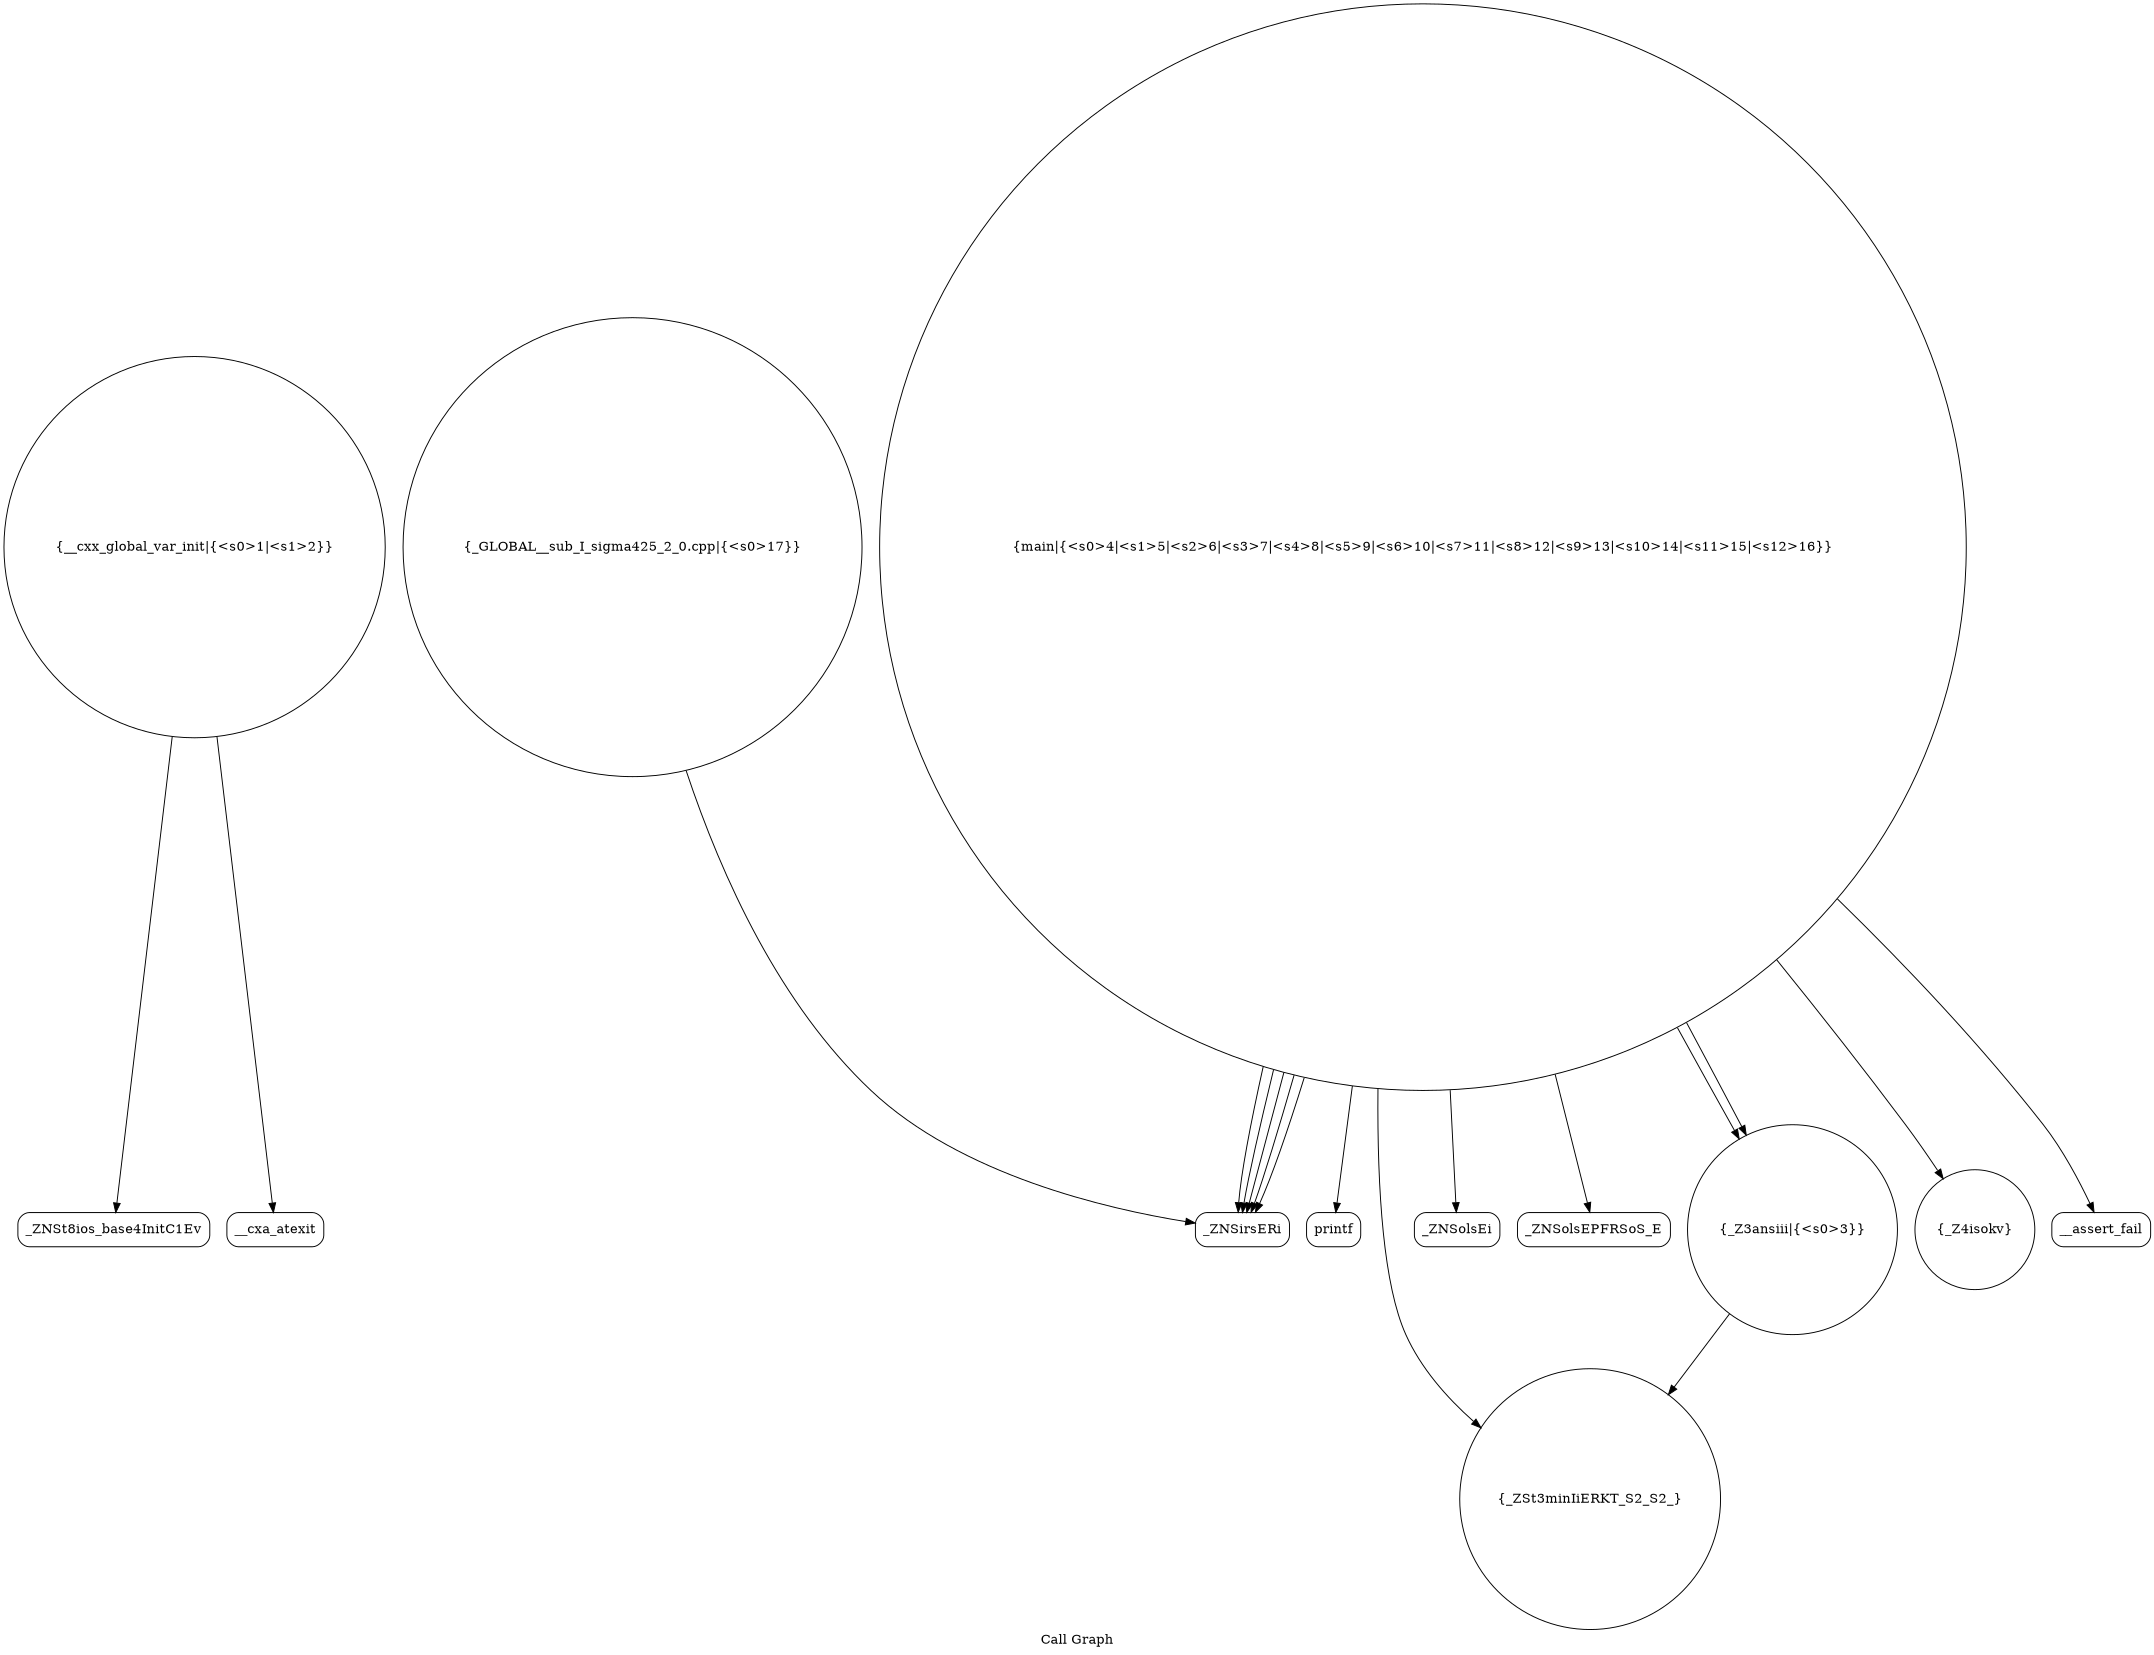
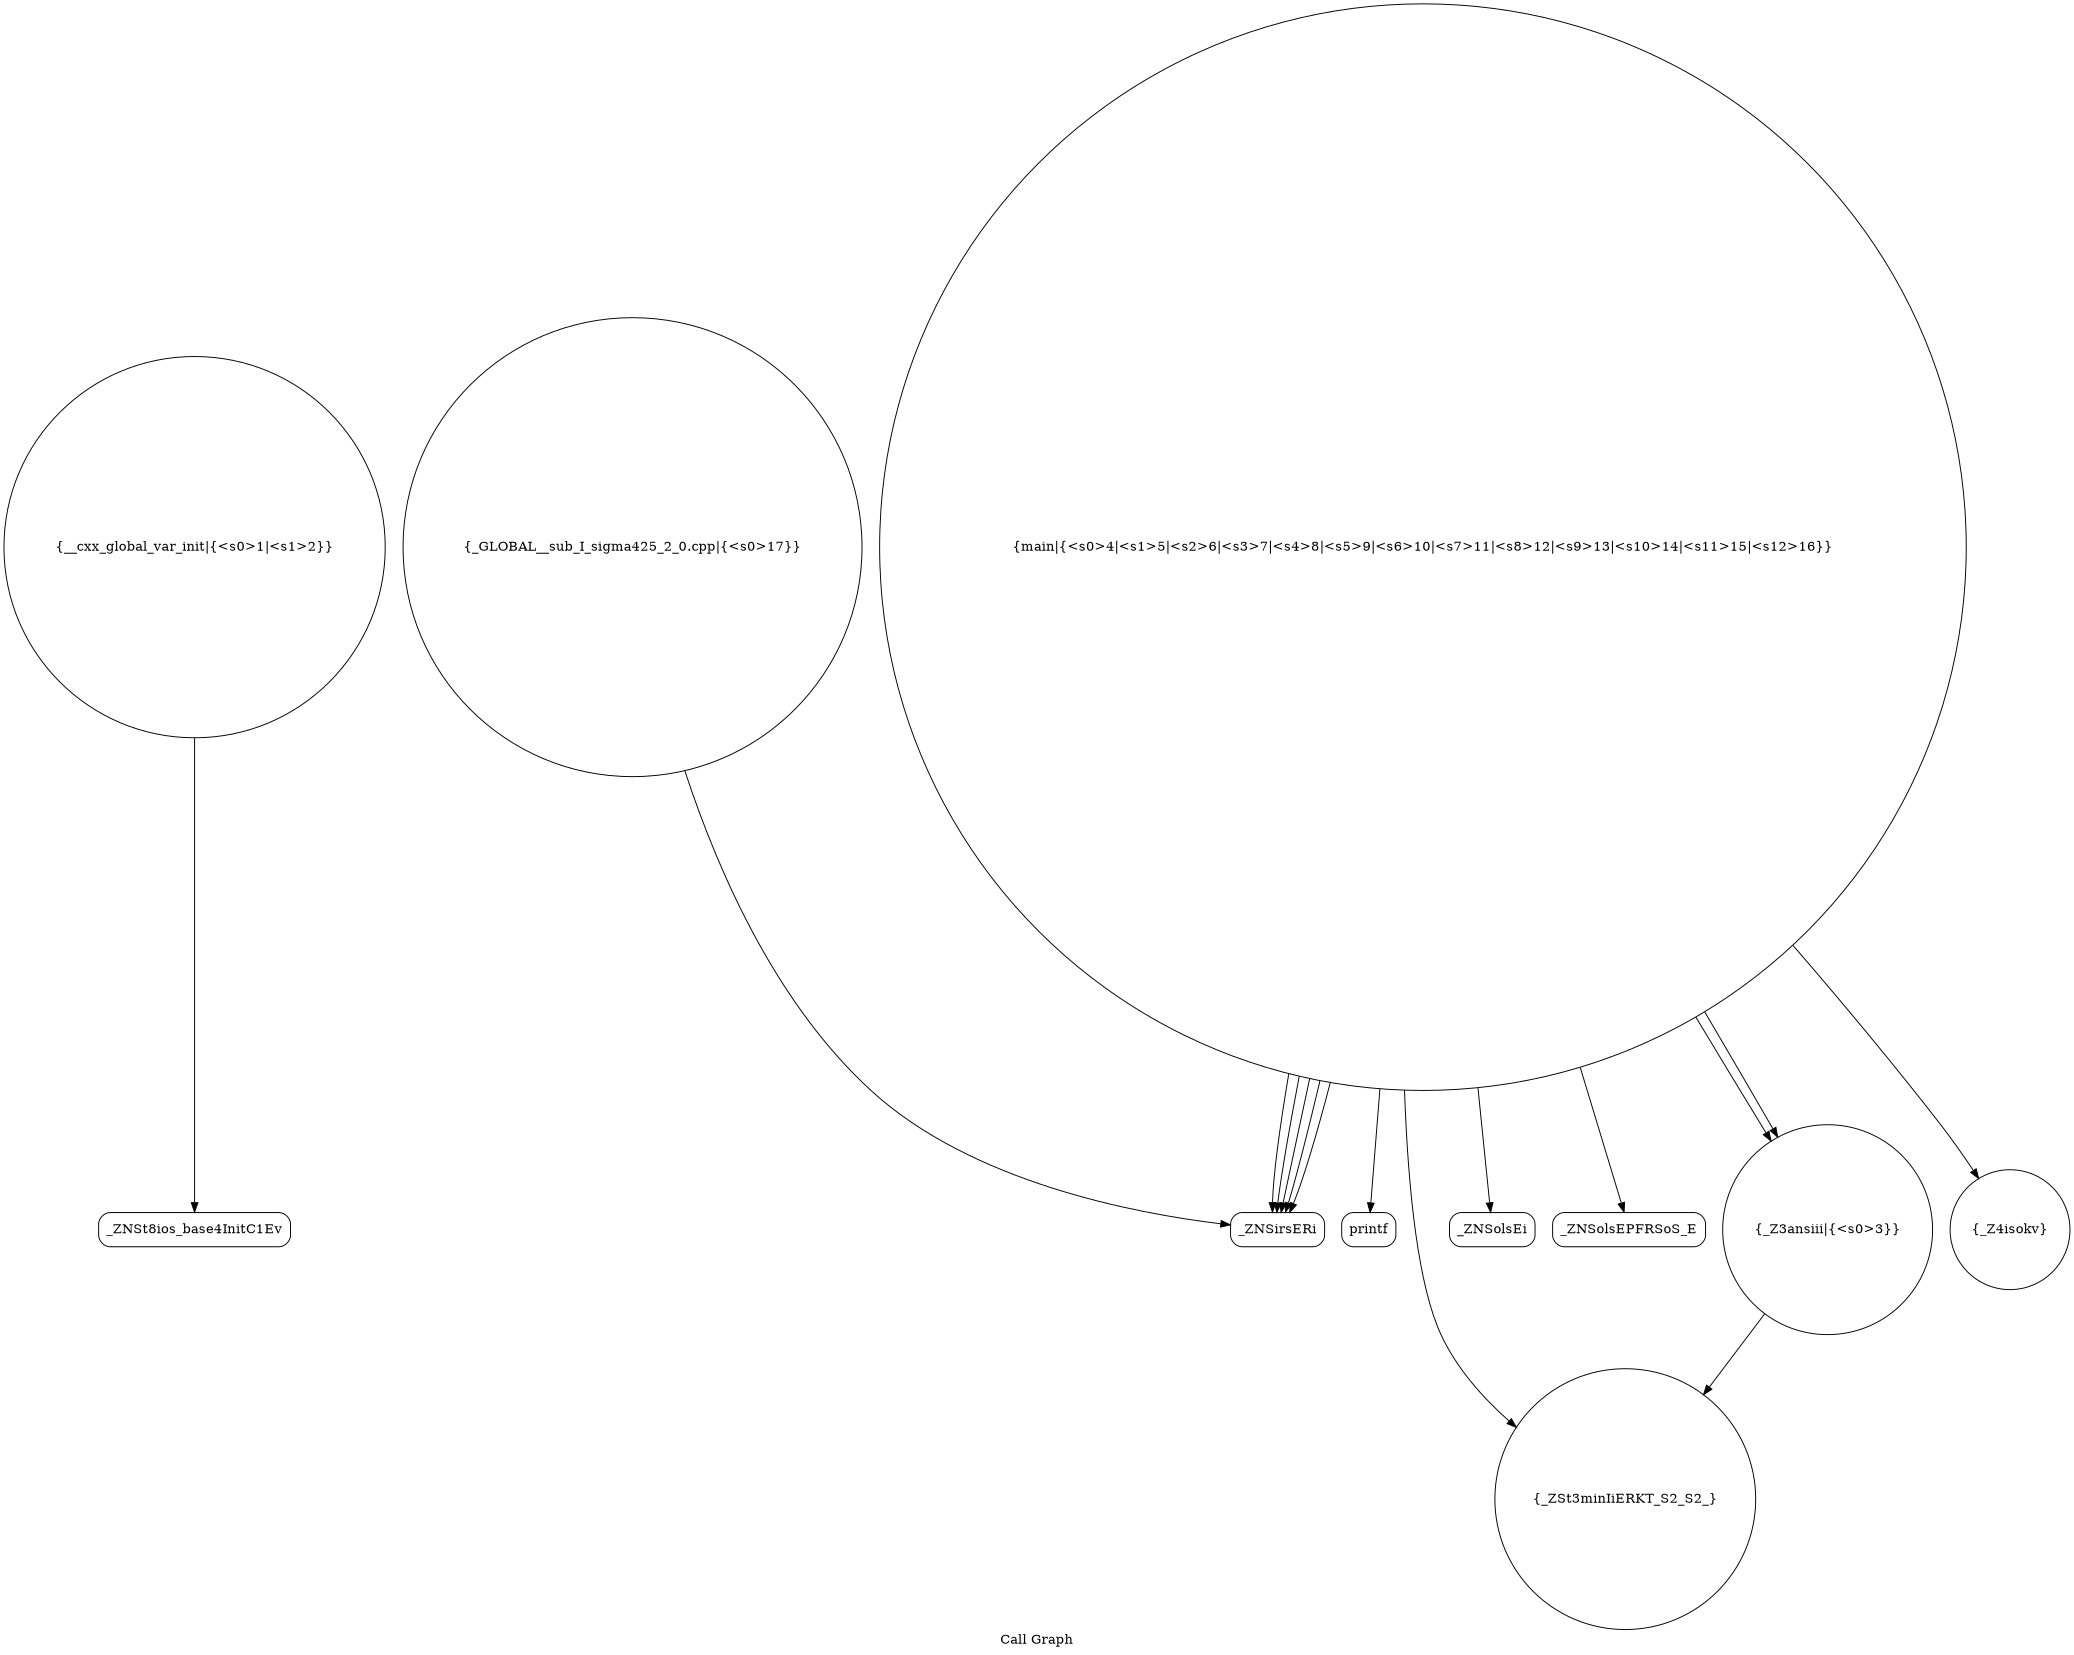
node "__cxa_atexit": removed
node "__assert_fail": removed
